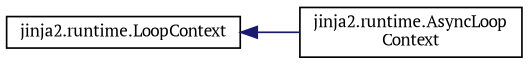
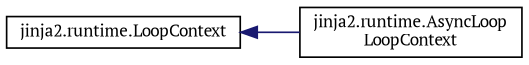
node "jinja2.runtime.AsyncLoop Context": label "jinja2.runtime.AsyncLoop Context" -> "jinja2.runtime.AsyncLoop LoopContext"
